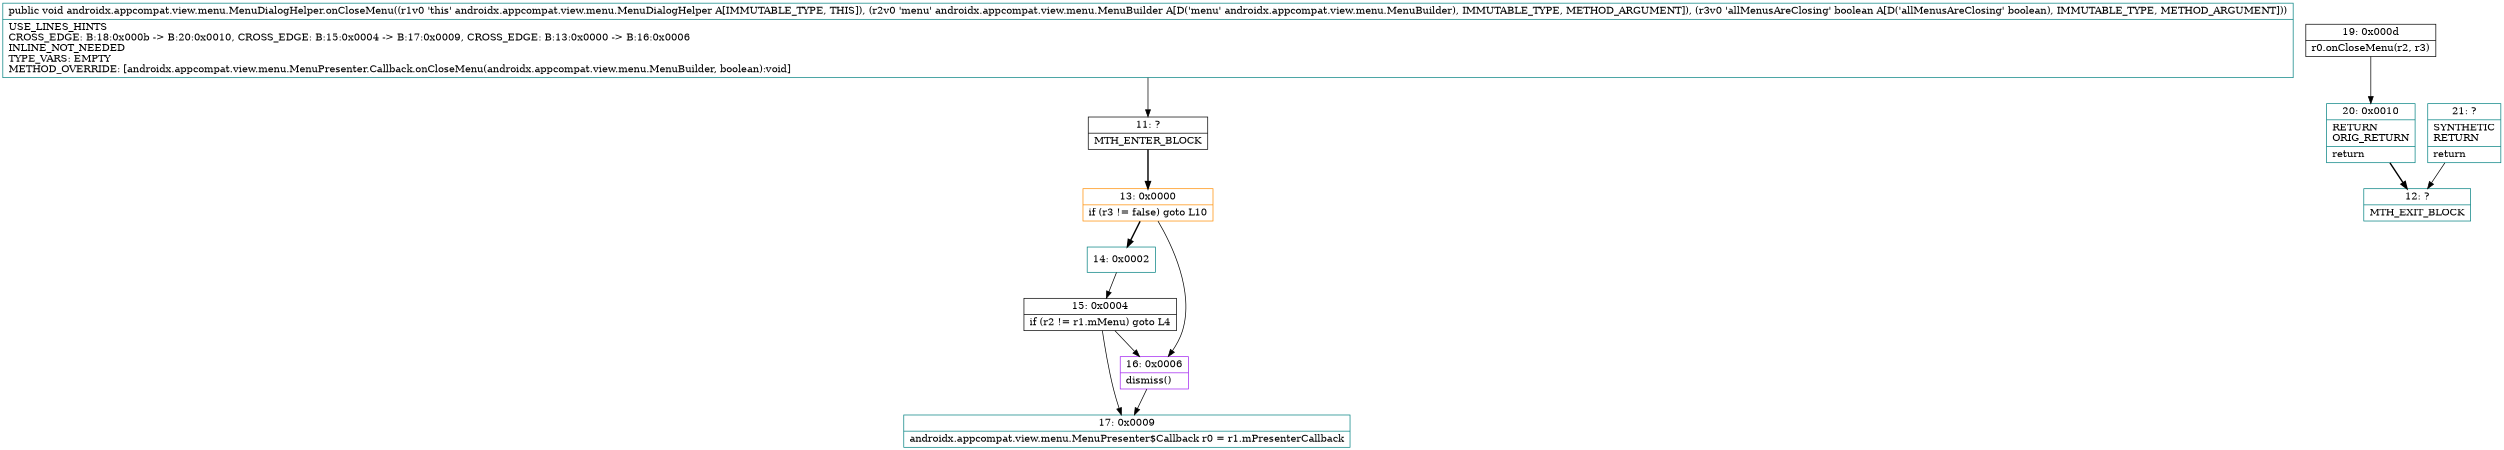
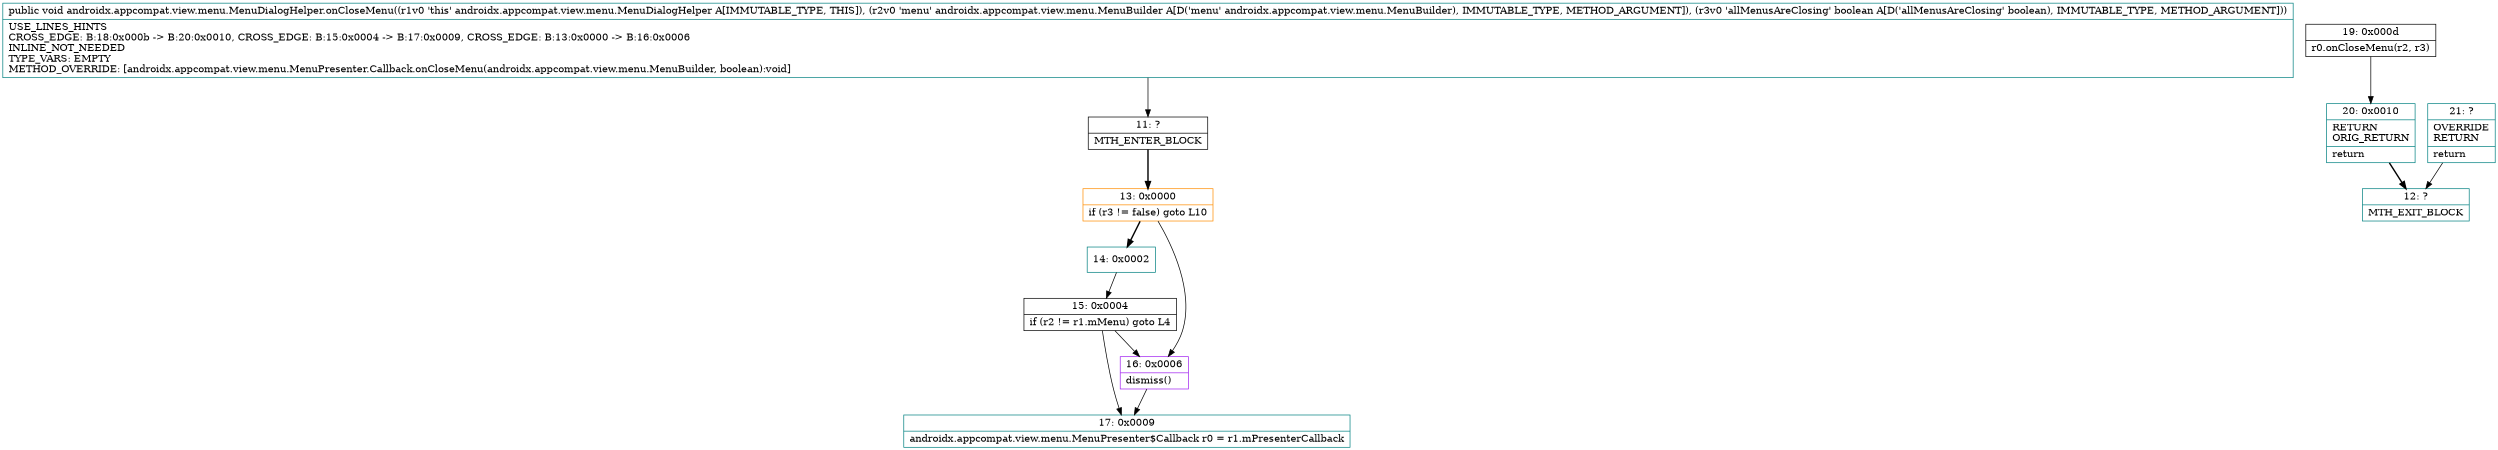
node "21: ?": text "SYNTHETIC" -> "OVERRIDE"
